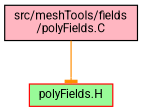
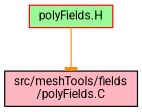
edge "src/meshTools/fields /polyFields.C" -> "polyFields.H": reversed
